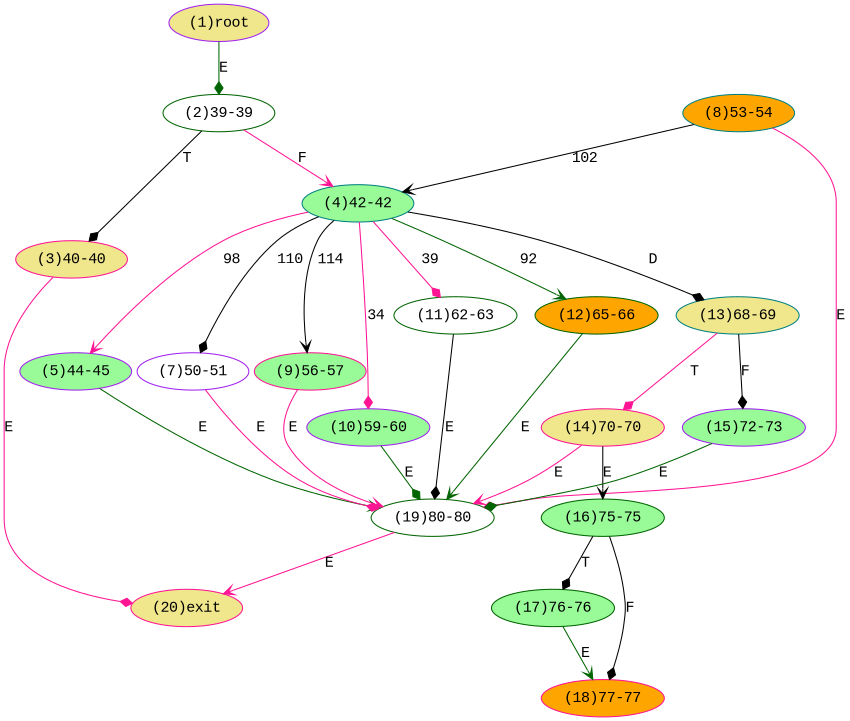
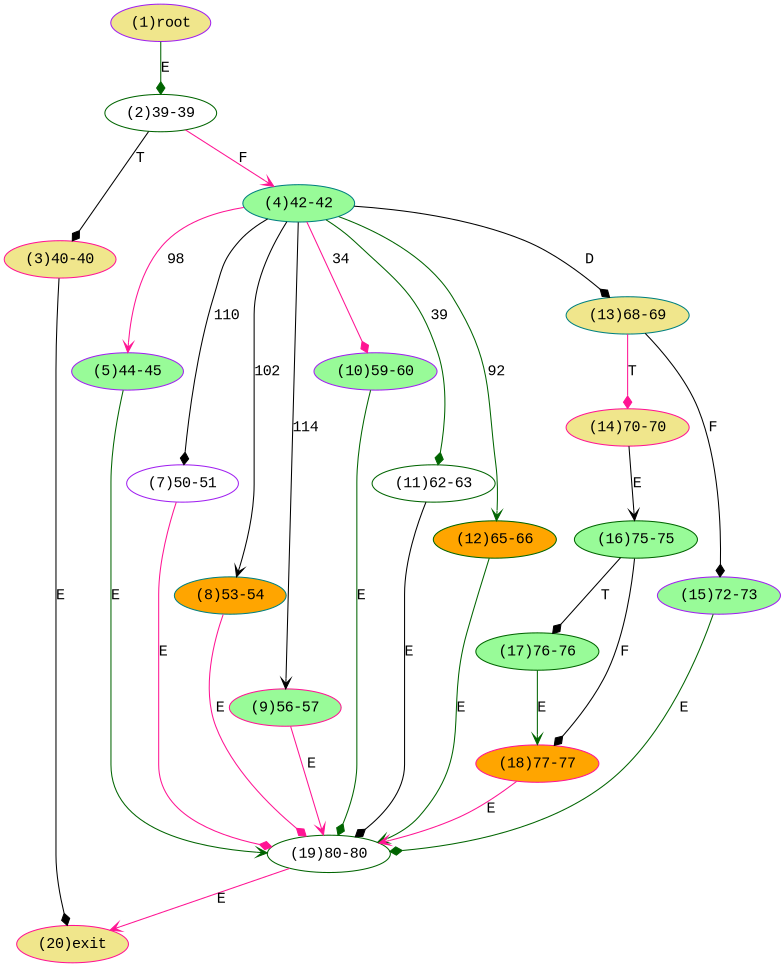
edge "(8)53-54" -> "(4)42-42": reversed
edge "(4)42-42" -> "(11)62-63": color deeppink -> darkgreen
edge "(3)40-40" -> "(20)exit": color deeppink -> black
edge "(14)70-70" -> "(19)80-80": now "(18)77-77" -> "(19)80-80"
